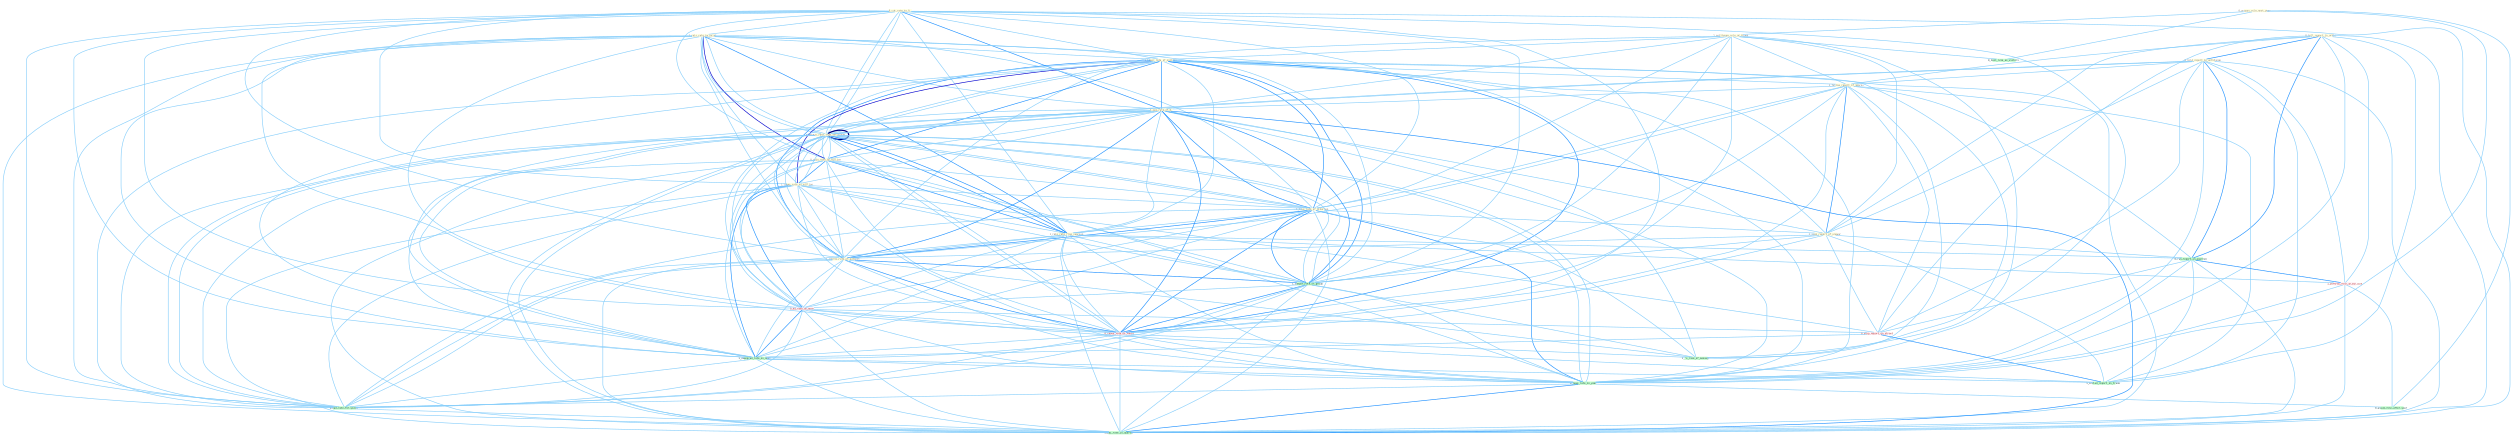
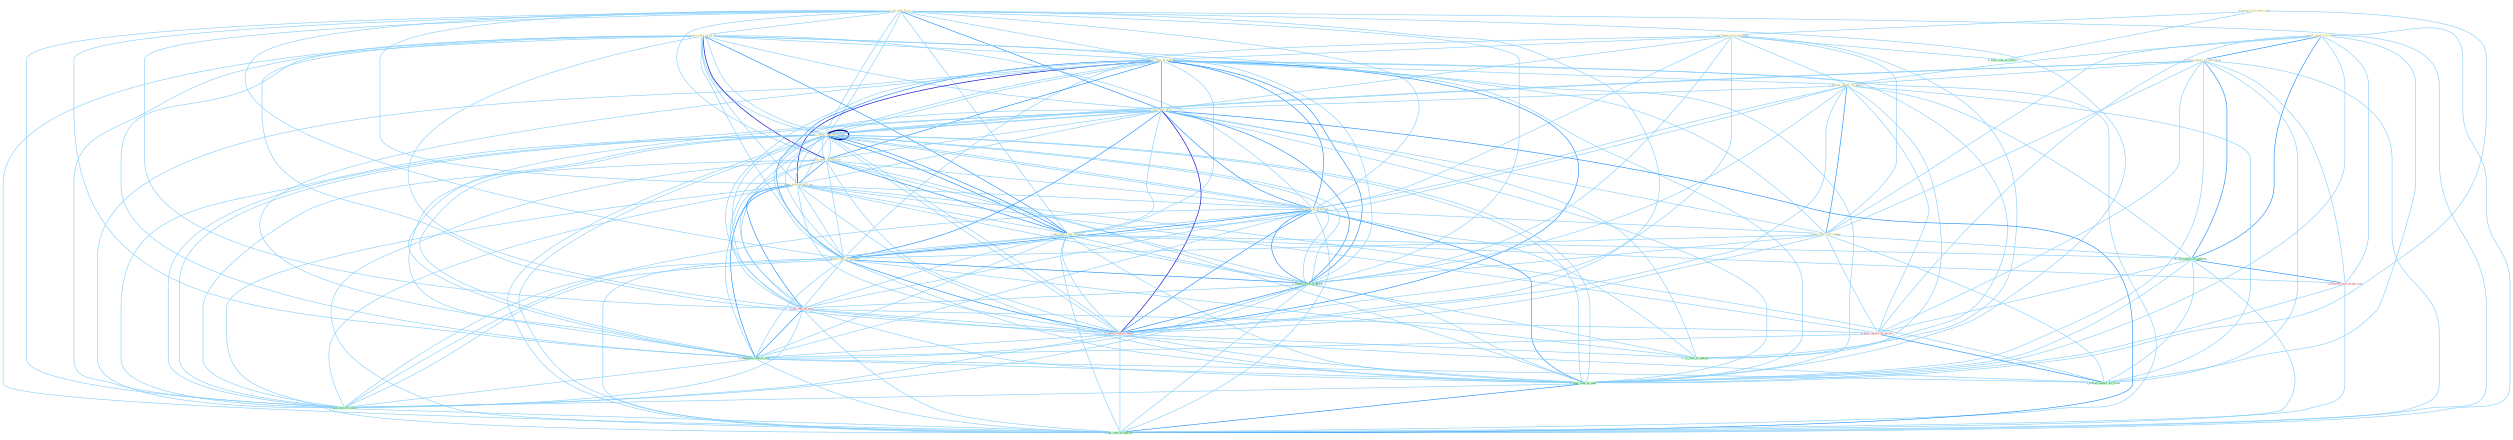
edge "1_pai_rate_of_%" -- "0_choos_rate_of_rebat": color #1e90ff -> #0000cd
edge "1_lower_rate_on_million" -- "1_includ_report_on_trade": added
node "0_assum_role_after_year": removed
